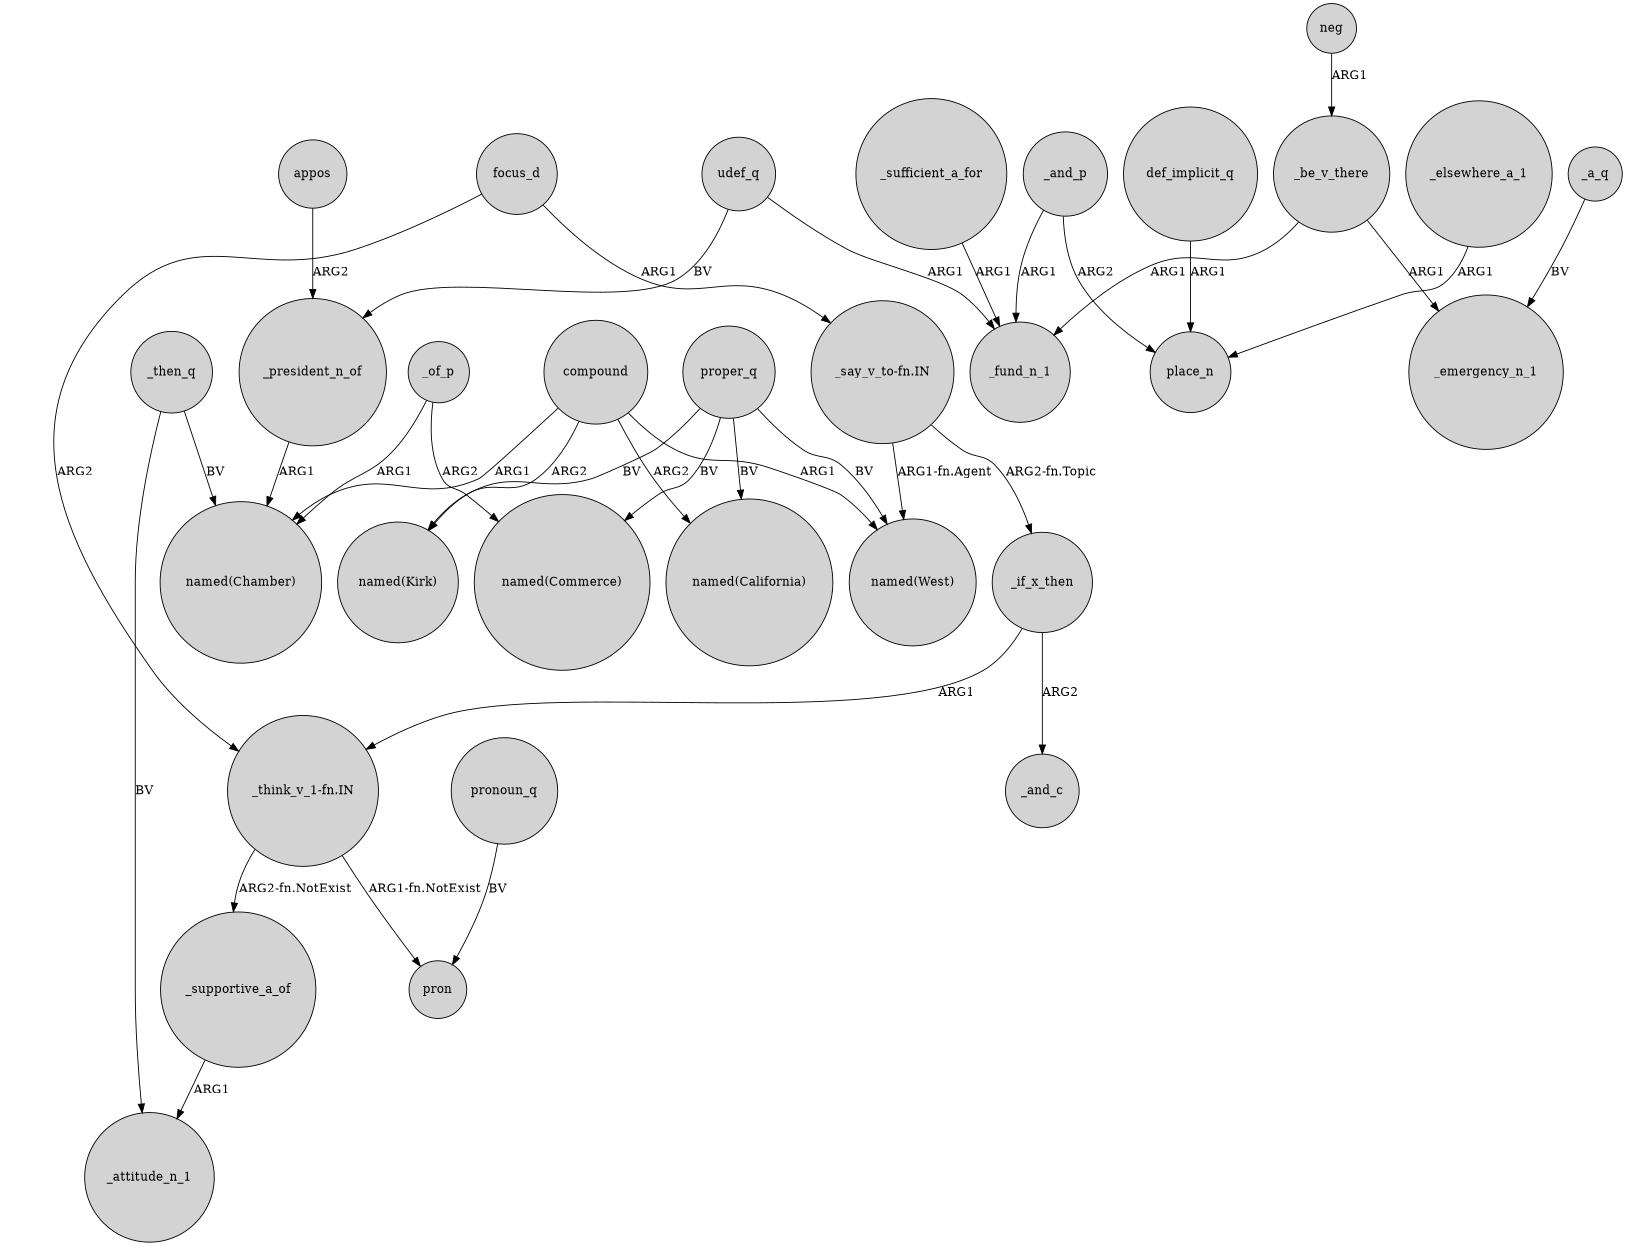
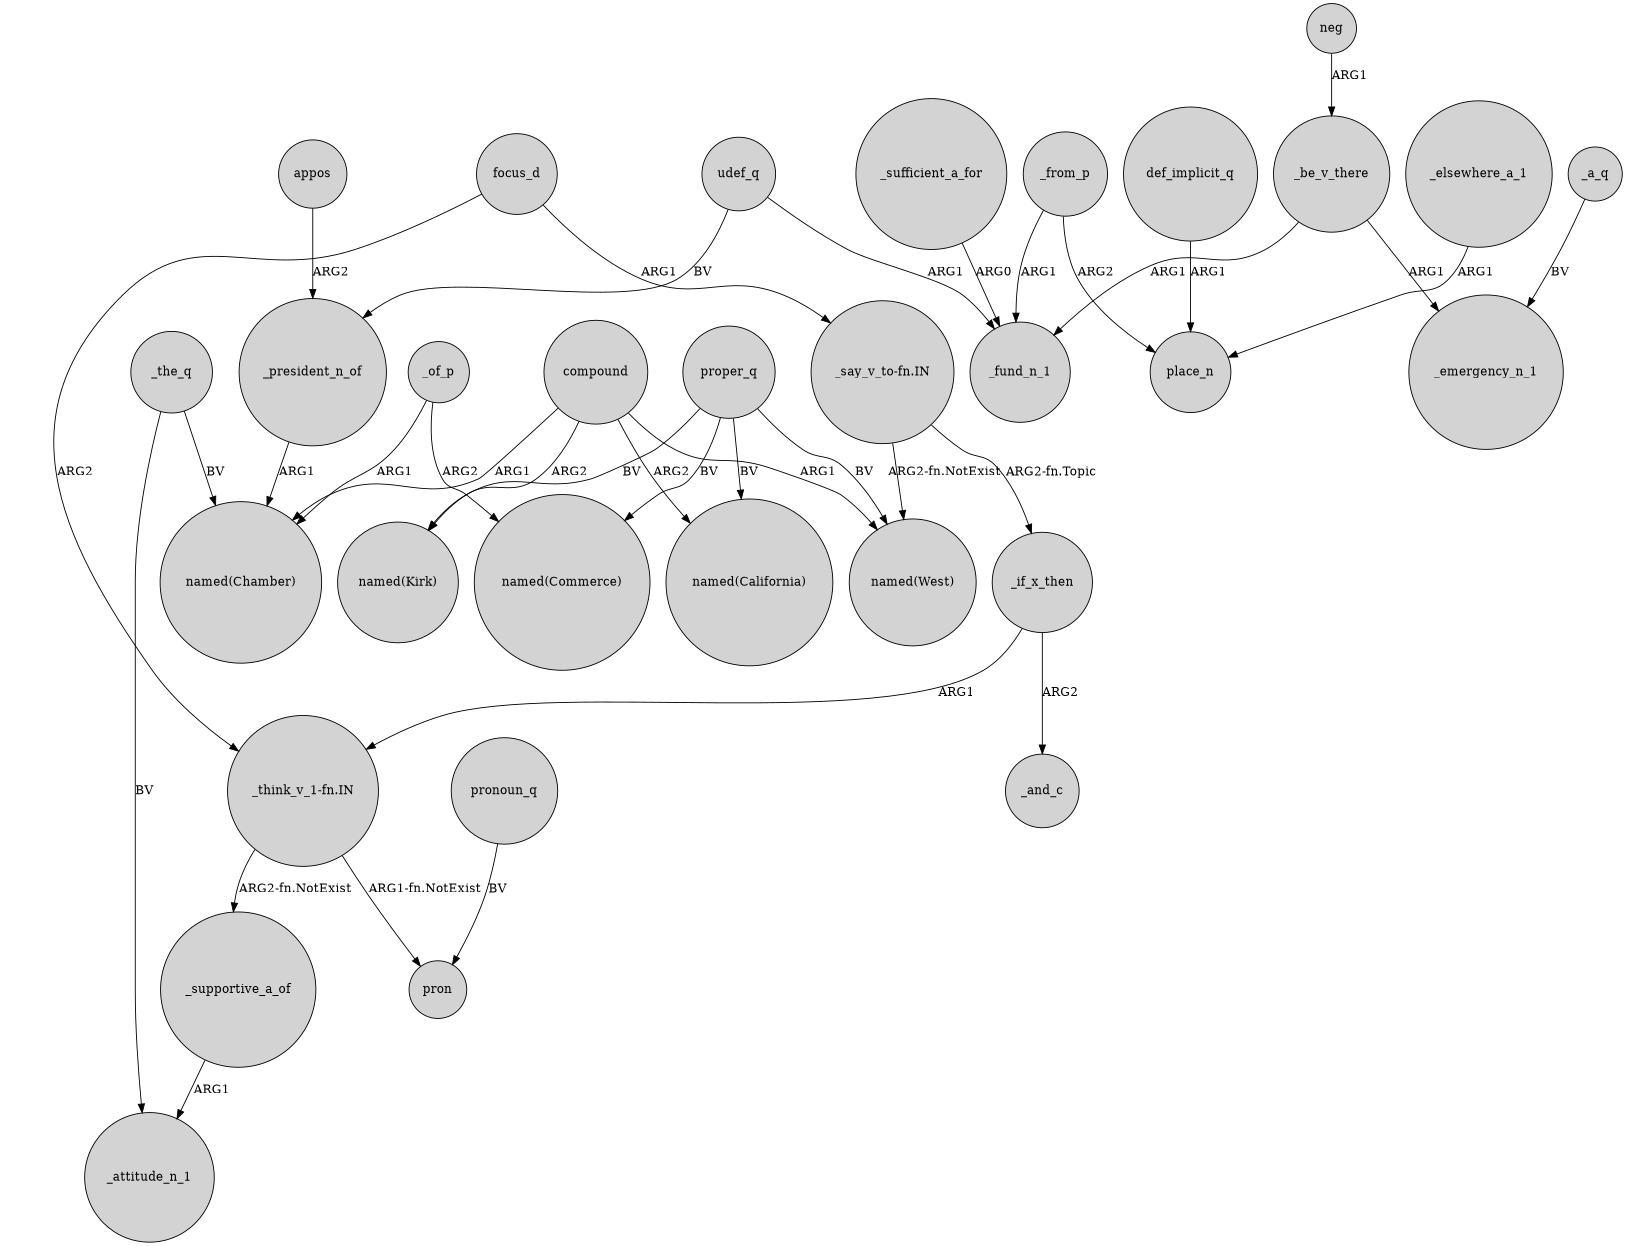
node "_and_p": label "_and_p" -> "_from_p"
edge "_sufficient_a_for" -> "_fund_n_1": label "ARG1" -> "ARG0"
node "_then_q": label "_then_q" -> "_the_q"
edge "_say_v_to-fn.IN" -> "named(West)": label "ARG1-fn.Agent" -> "ARG2-fn.NotExist"
